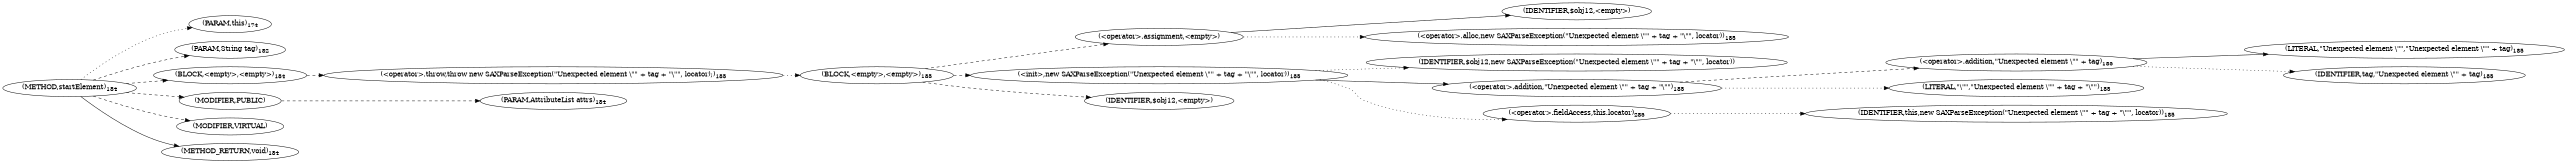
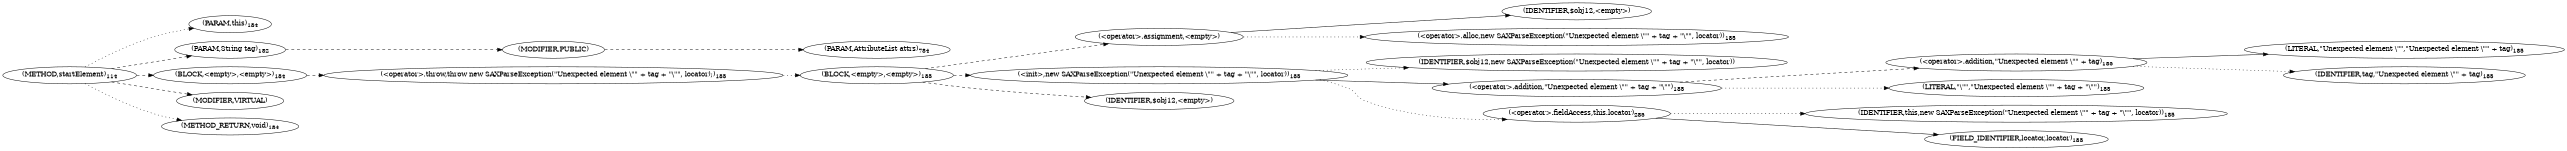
node "(PARAM,this)": text "174" -> "184"
node "(METHOD,startElement)": text "184" -> "114"
edge "(METHOD,startElement)" -> "(MODIFIER,PUBLIC)": now "(PARAM,String tag)" -> "(MODIFIER,PUBLIC)"
node "(PARAM,AttributeList attrs)": text "184" -> "784"
edge "(METHOD,startElement)" -> "(METHOD_RETURN,void)": style solid -> dotted
node "(FIELD_IDENTIFIER,locator,locator)": added
